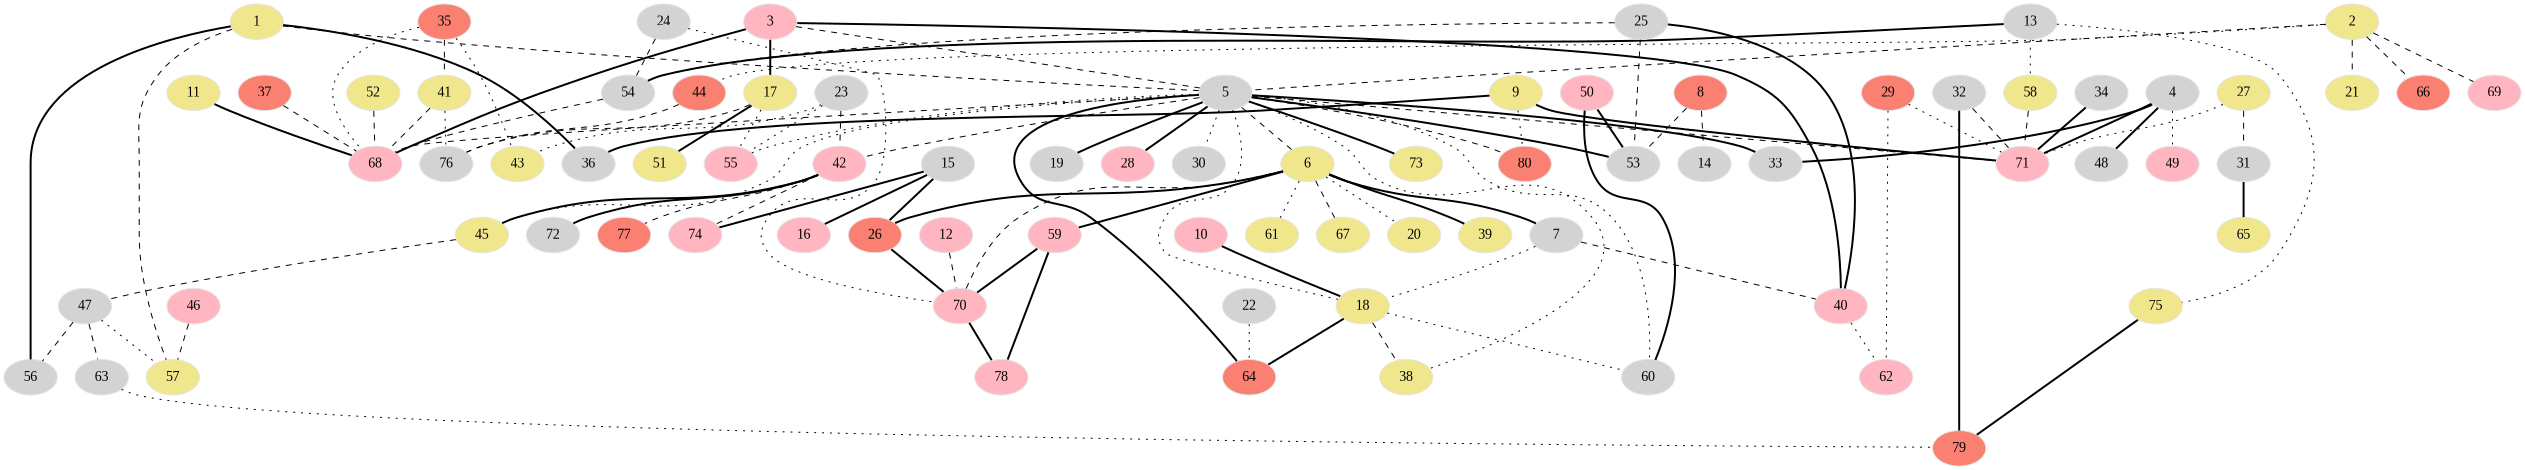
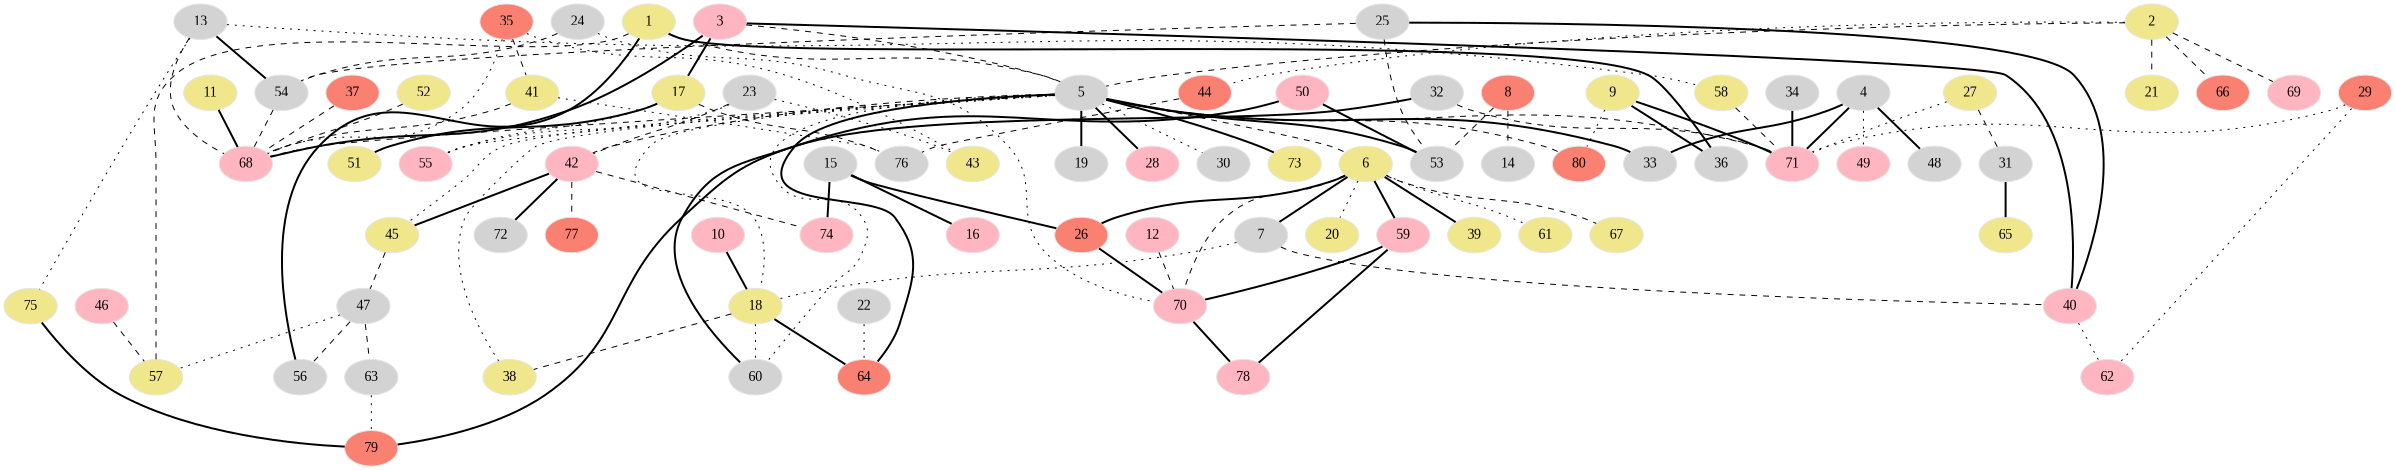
edge "13" -- "68": added
